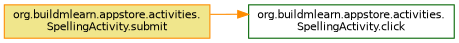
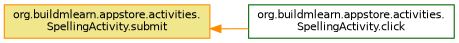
edge "org.buildmlearn.appstore.activities. SpellingActivity.submit" -> "org.buildmlearn.appstore.activities. SpellingActivity.click": reversed
